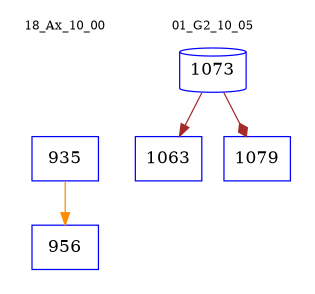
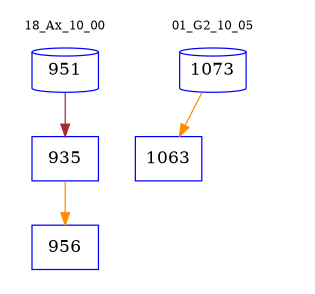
node "951": added
edge "1073" -> "1063": color brown -> darkorange
node "1079": removed
